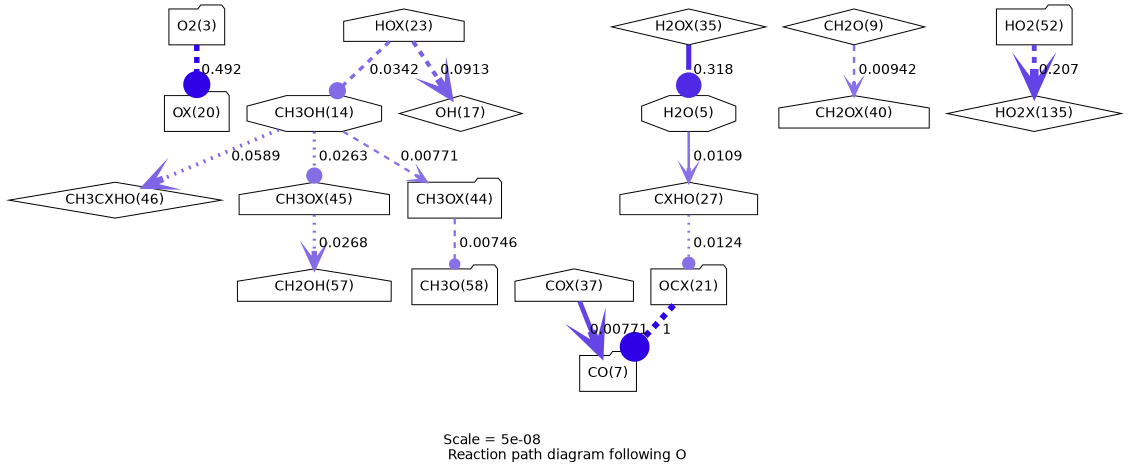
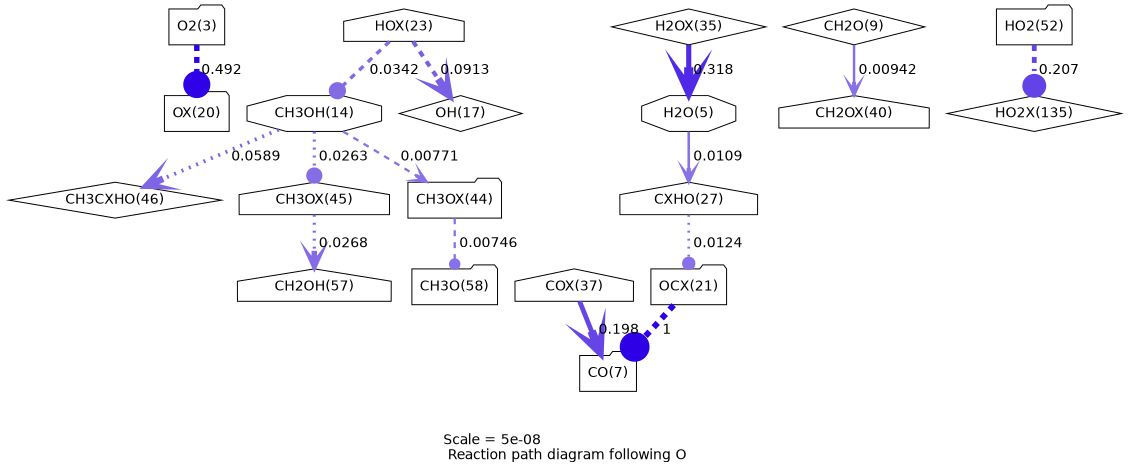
edge "H2OX(35)" -> "H2O(5)": arrowhead dot -> vee
edge "HO2(52)" -> "HO2X(135)": arrowhead vee -> dot
edge "CH2O(9)" -> "CH2OX(40)": style dashed -> solid
edge "COX(37)" -> "CO(7)": label " 0.00771" -> " 0.198"
